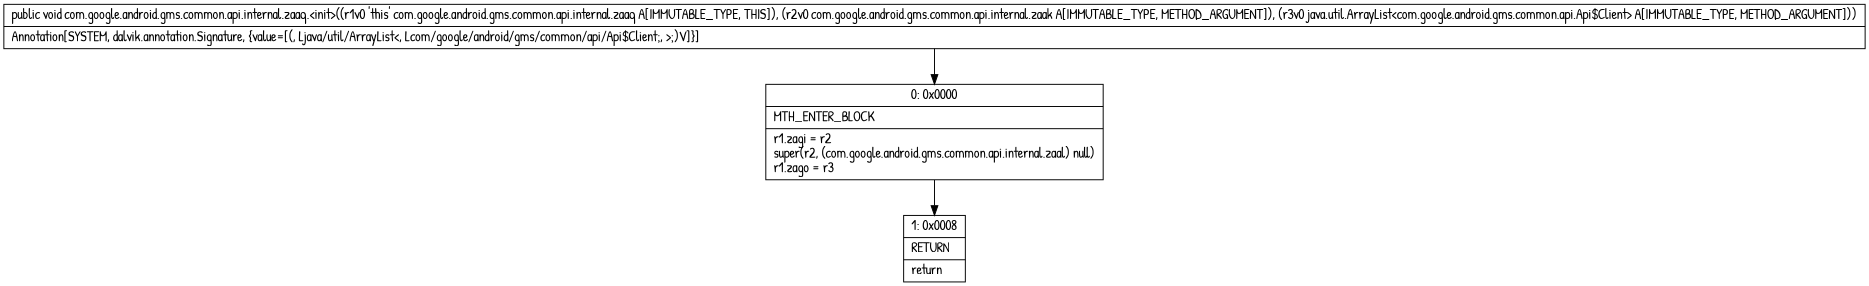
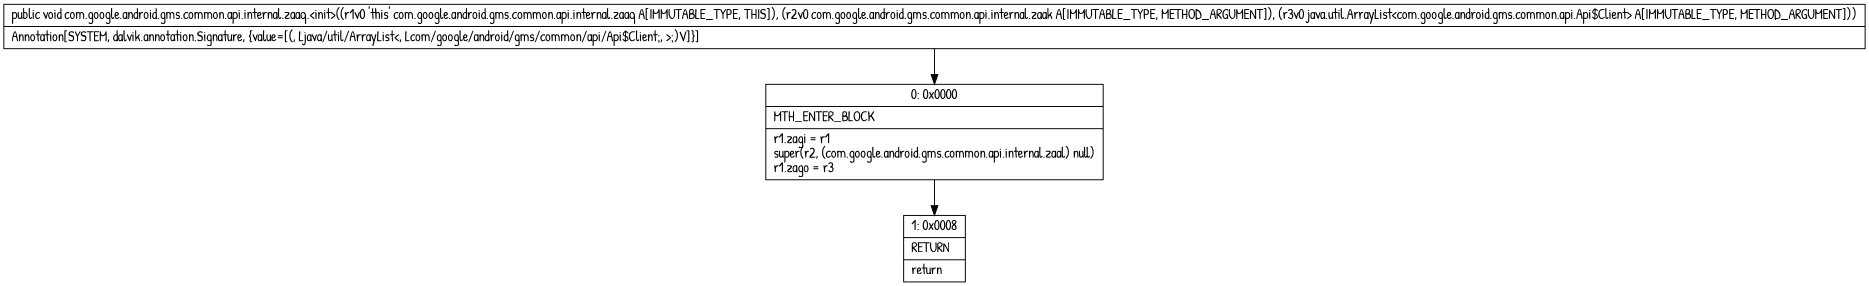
node "0: 0x0000": text "r1.zagi = r2" -> "r1.zagi = r1"
